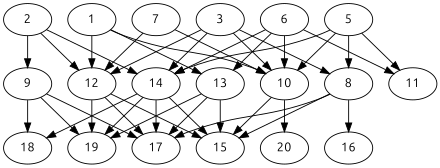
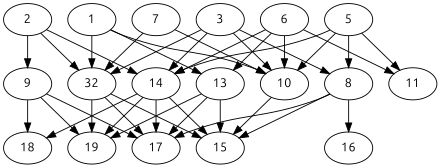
node "12": label "12" -> "32"
node "20": removed
